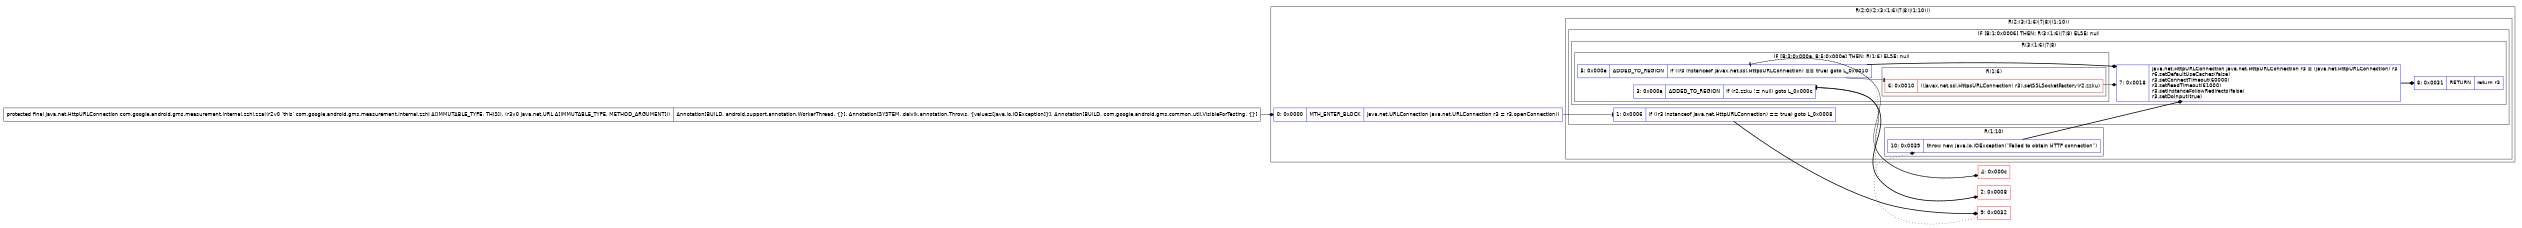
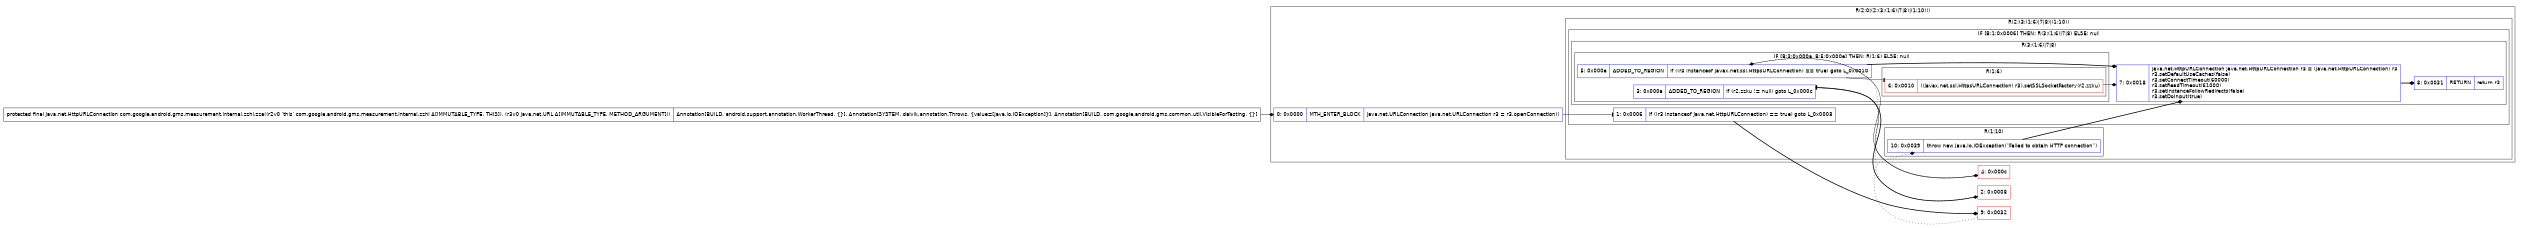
node "7: 0x0018": text "r6.setDefaultUseCaches(false)" -> "r3.setDefaultUseCaches(false)"
edge "4: 0x000c" -> "5: 0x000e": arrowhead tee -> diamond
